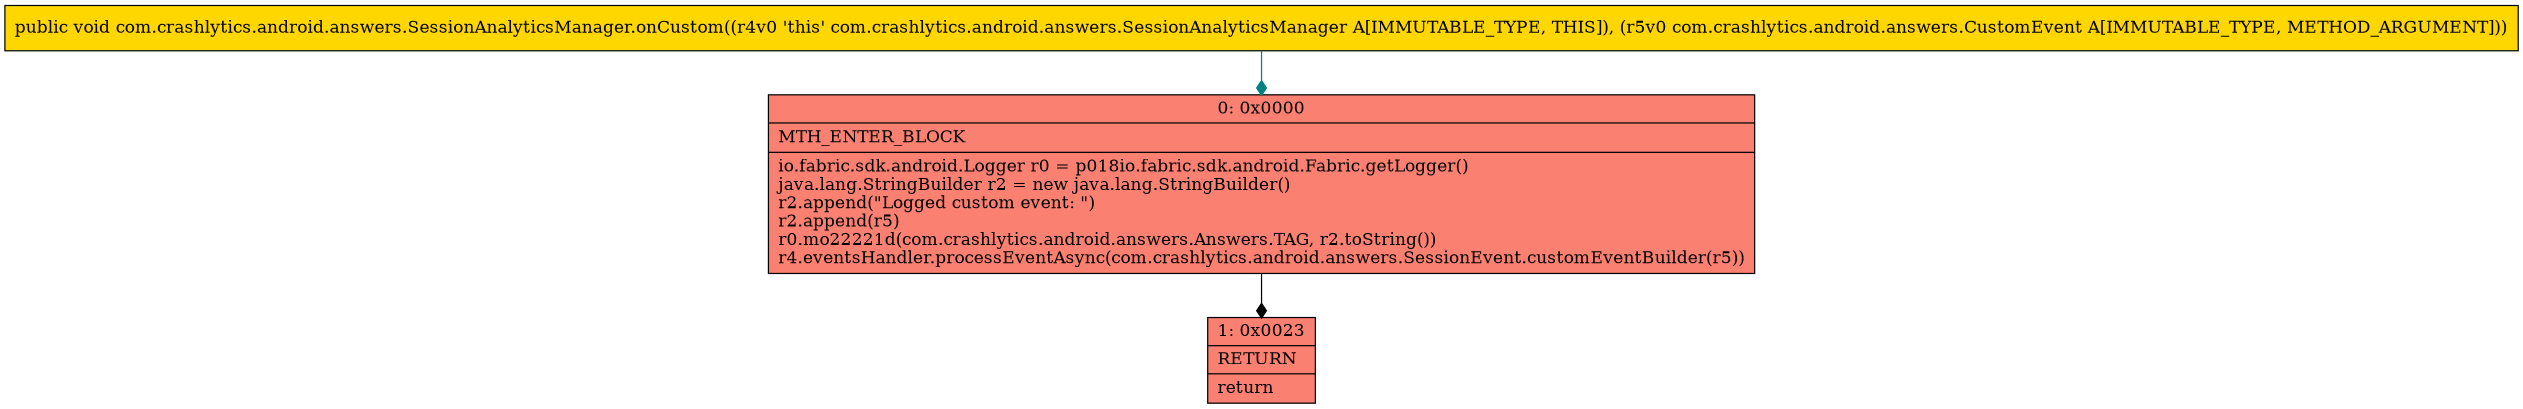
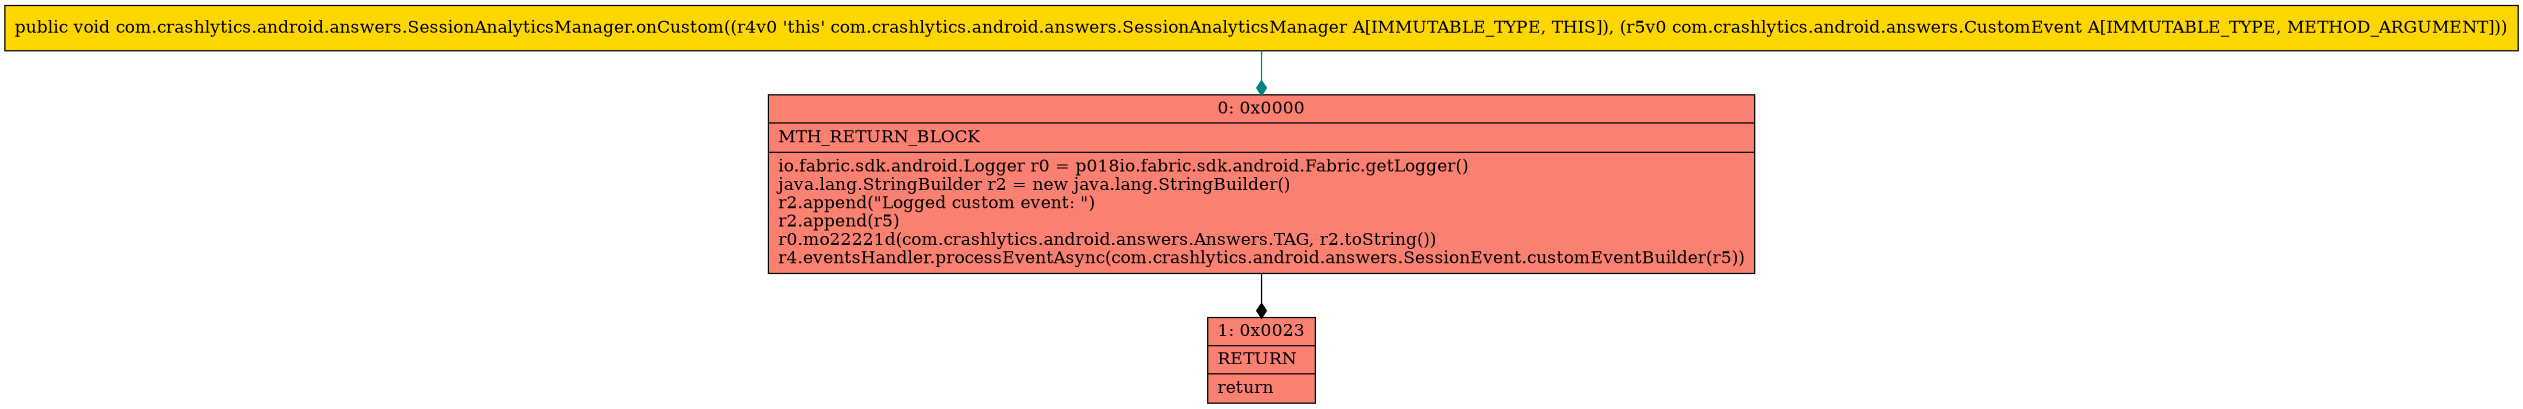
node "0: 0x0000": text "MTH_ENTER_BLOCK" -> "MTH_RETURN_BLOCK"
